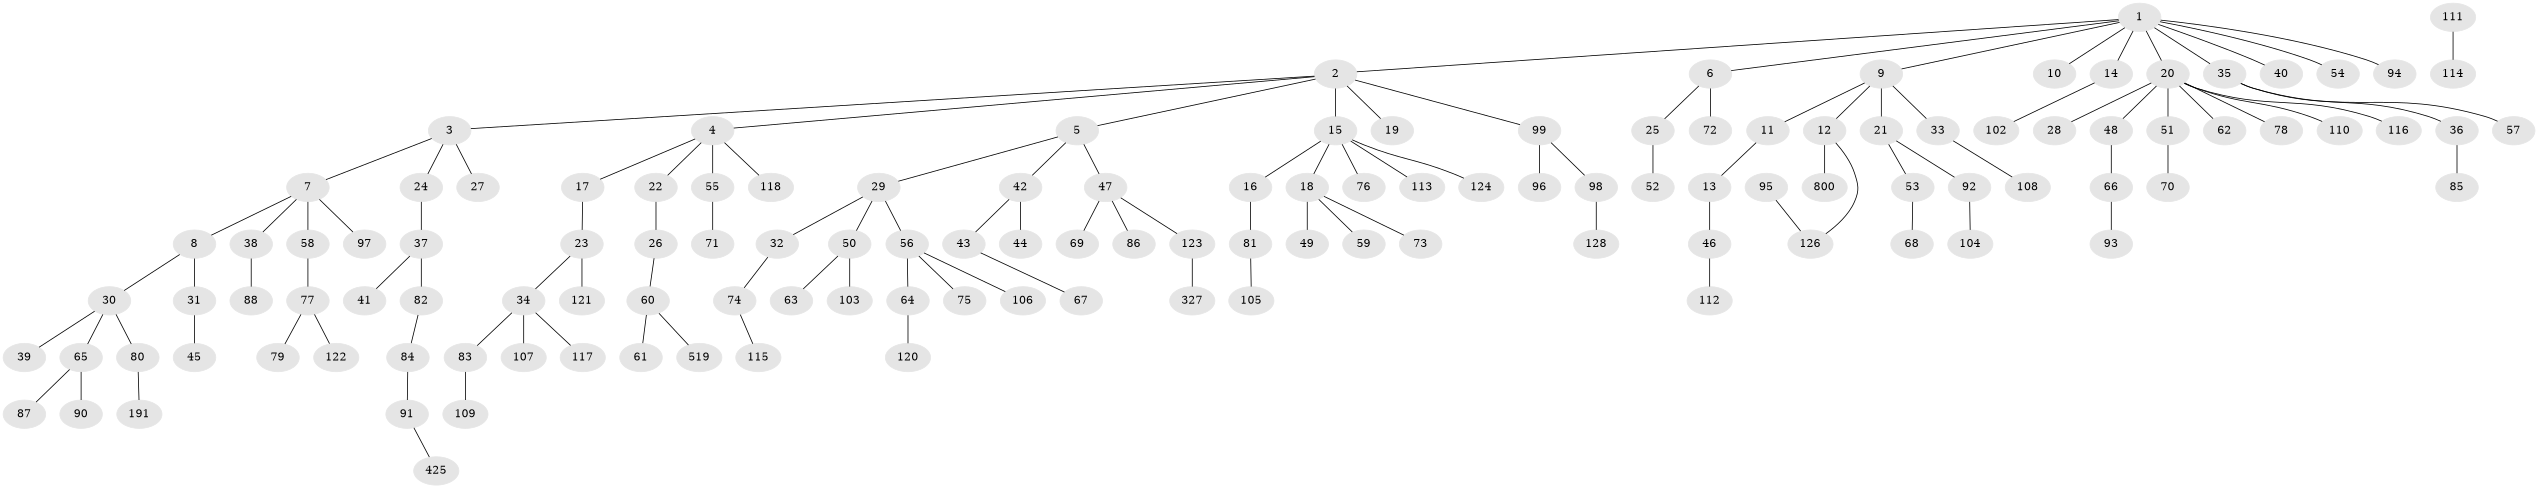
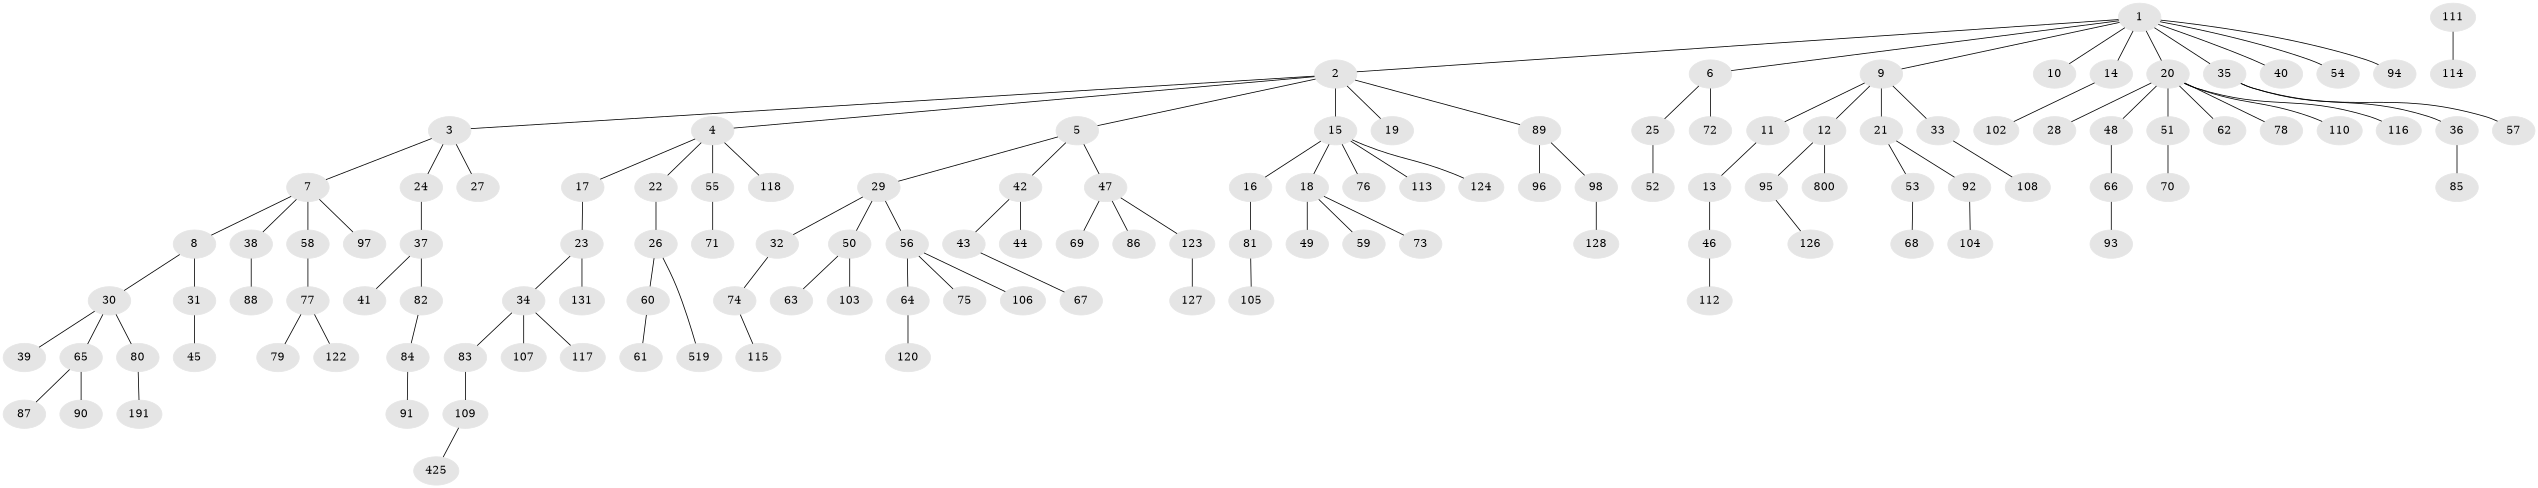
node "99": label "99" -> "89"
edge "12" -- "126": now "12" -- "95"
node "121": label "121" -> "131"
node "327": label "327" -> "127"
edge "60" -- "519": now "26" -- "519"
edge "91" -- "425": now "109" -- "425"
